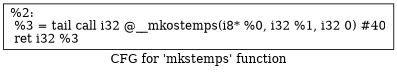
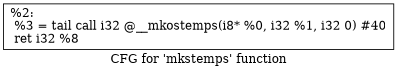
node "%2:": text "ret i32 %3" -> "ret i32 %8"
